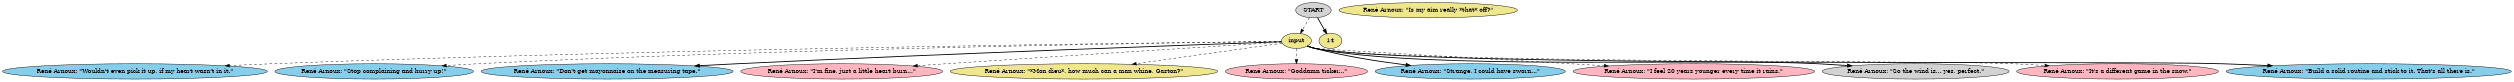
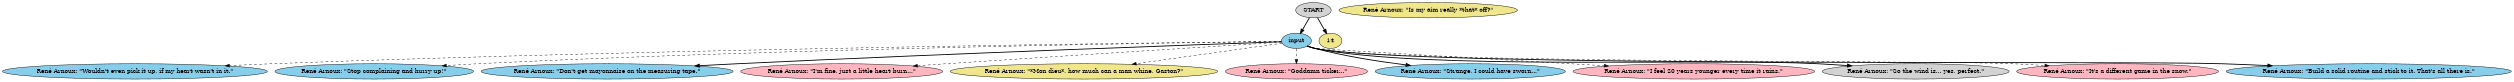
edge "START" -> "input": style dashed -> bold
node "input": fillcolor khaki -> skyblue
